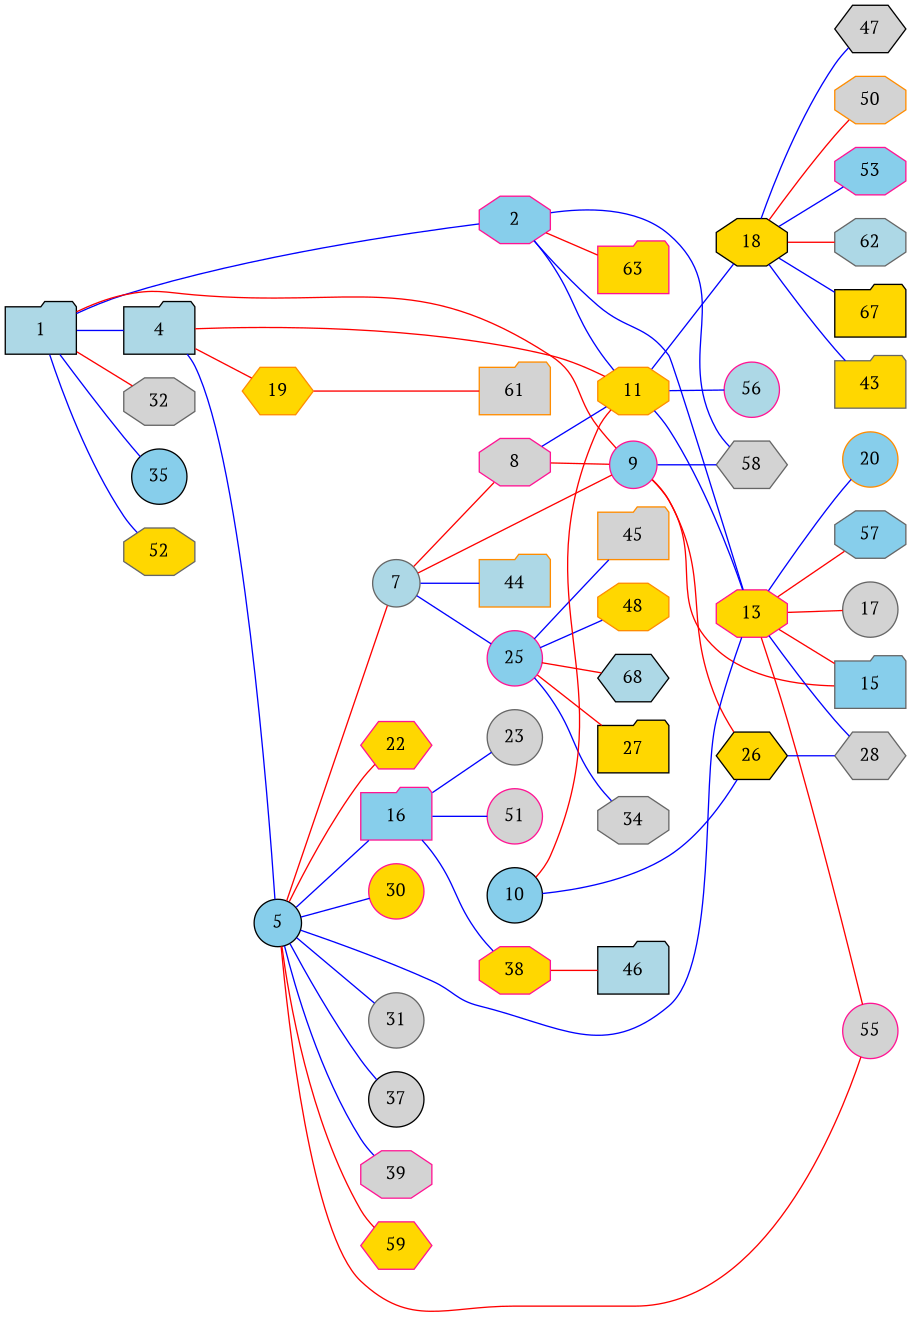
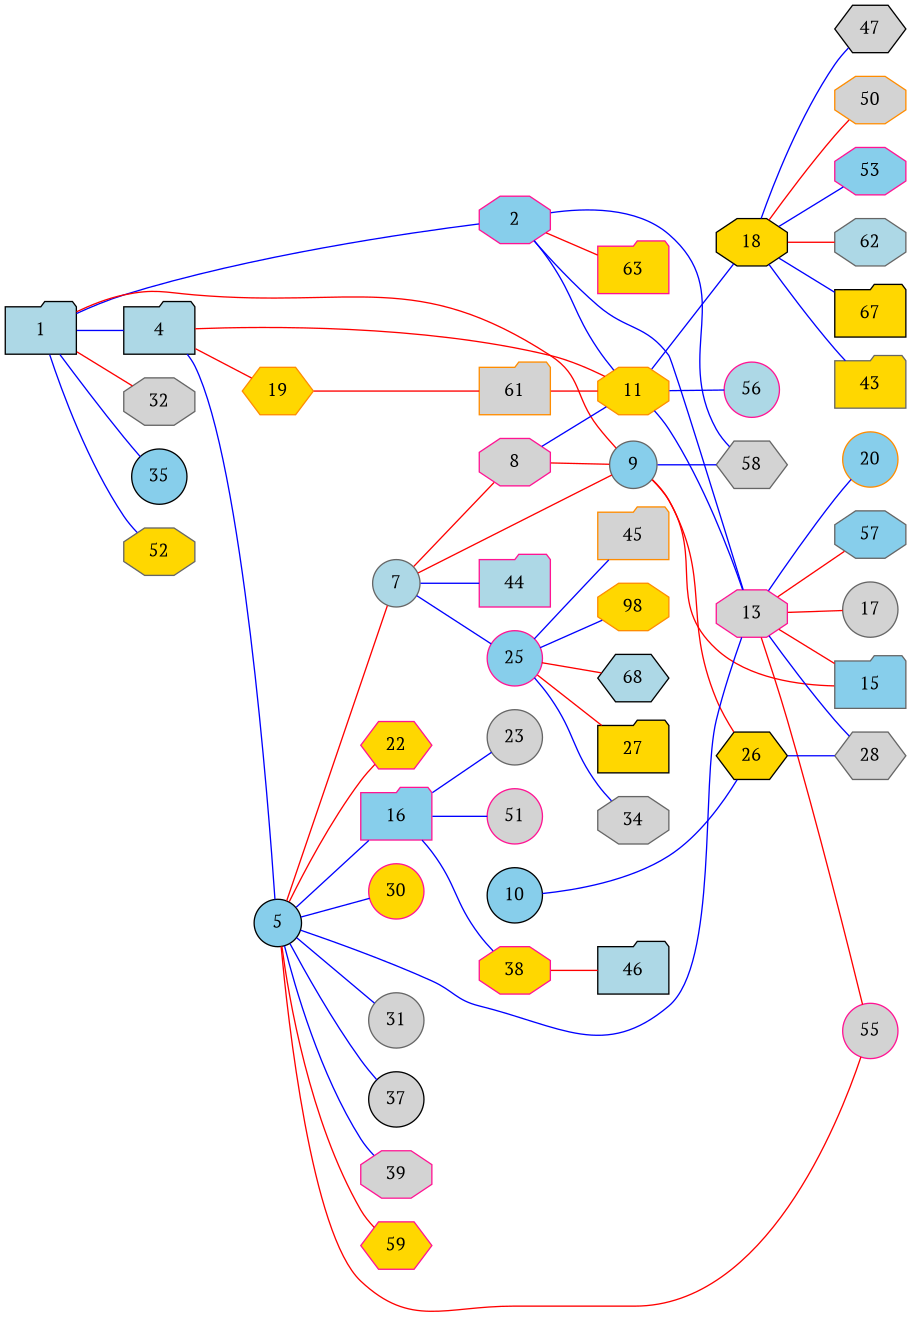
node "9": color deeppink -> gray40
node "44": color darkorange -> deeppink
node "48": label "48" -> "98"
node "13": fillcolor gold -> lightgrey
edge "11" -- "10": now "11" -- "61"
